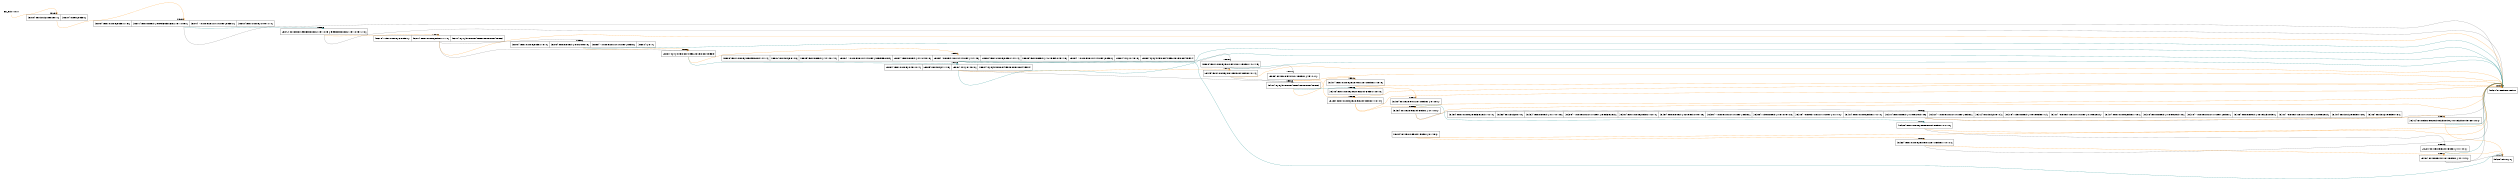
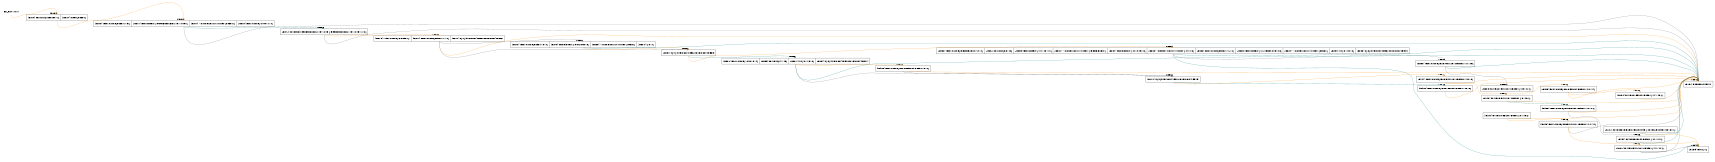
edge "40399: call-removeUnknownOption [v15,v16,-]*" -> "40436: exceptional-return": removed
node "40402: read-variable['selectElement',v21,v2]": removed
